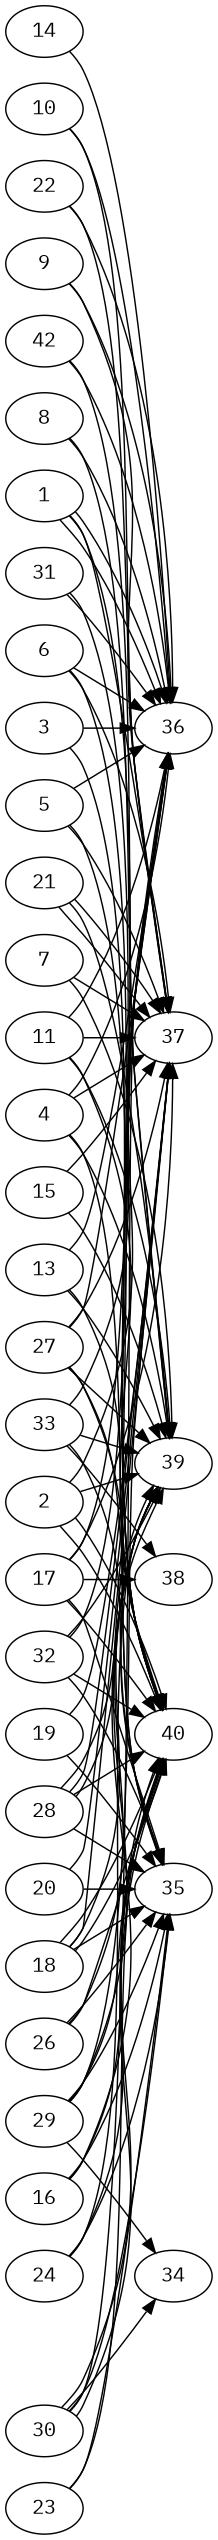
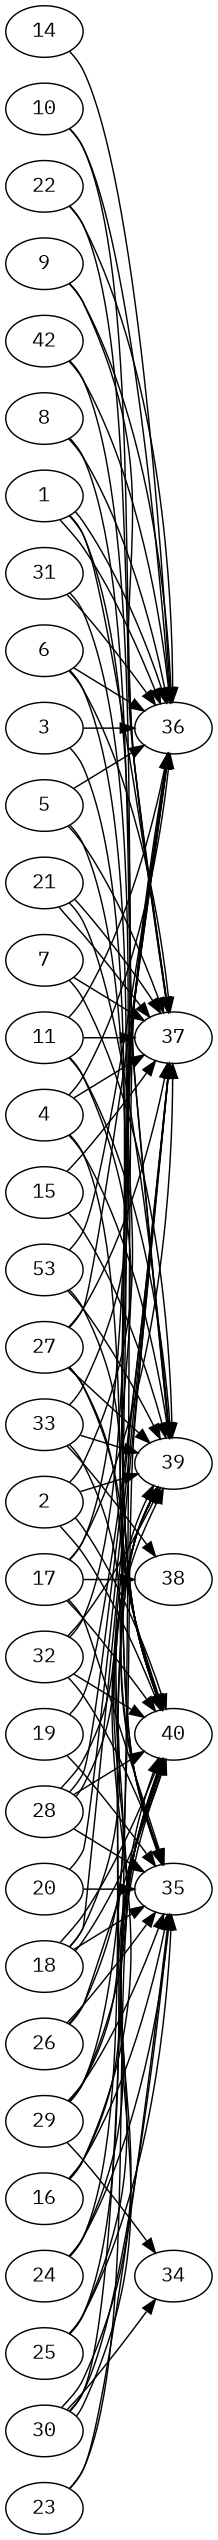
node "13": label "13" -> "53"
node "25": added
